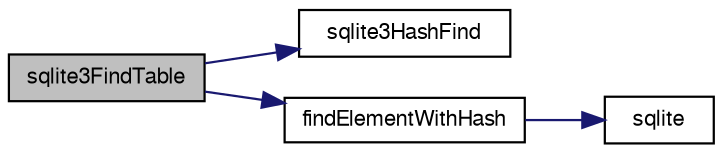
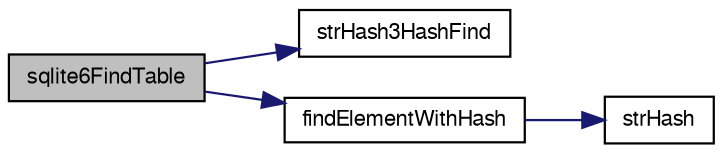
node "sqlite3HashFind": label "sqlite3HashFind" -> "strHash3HashFind"
node "sqlite3FindTable": label "sqlite3FindTable" -> "sqlite6FindTable"
node "sqlite": label "sqlite" -> "strHash"
